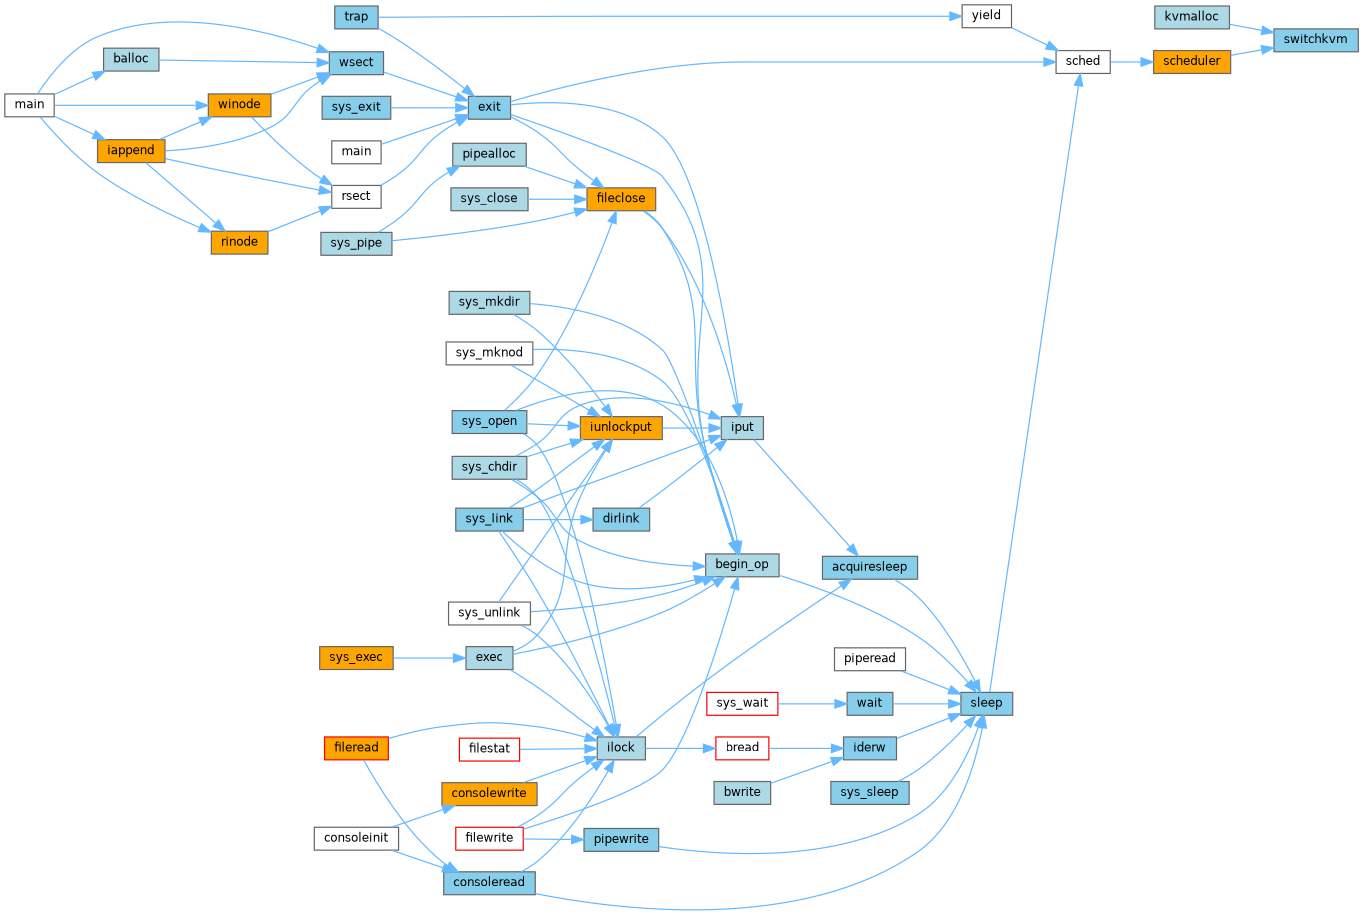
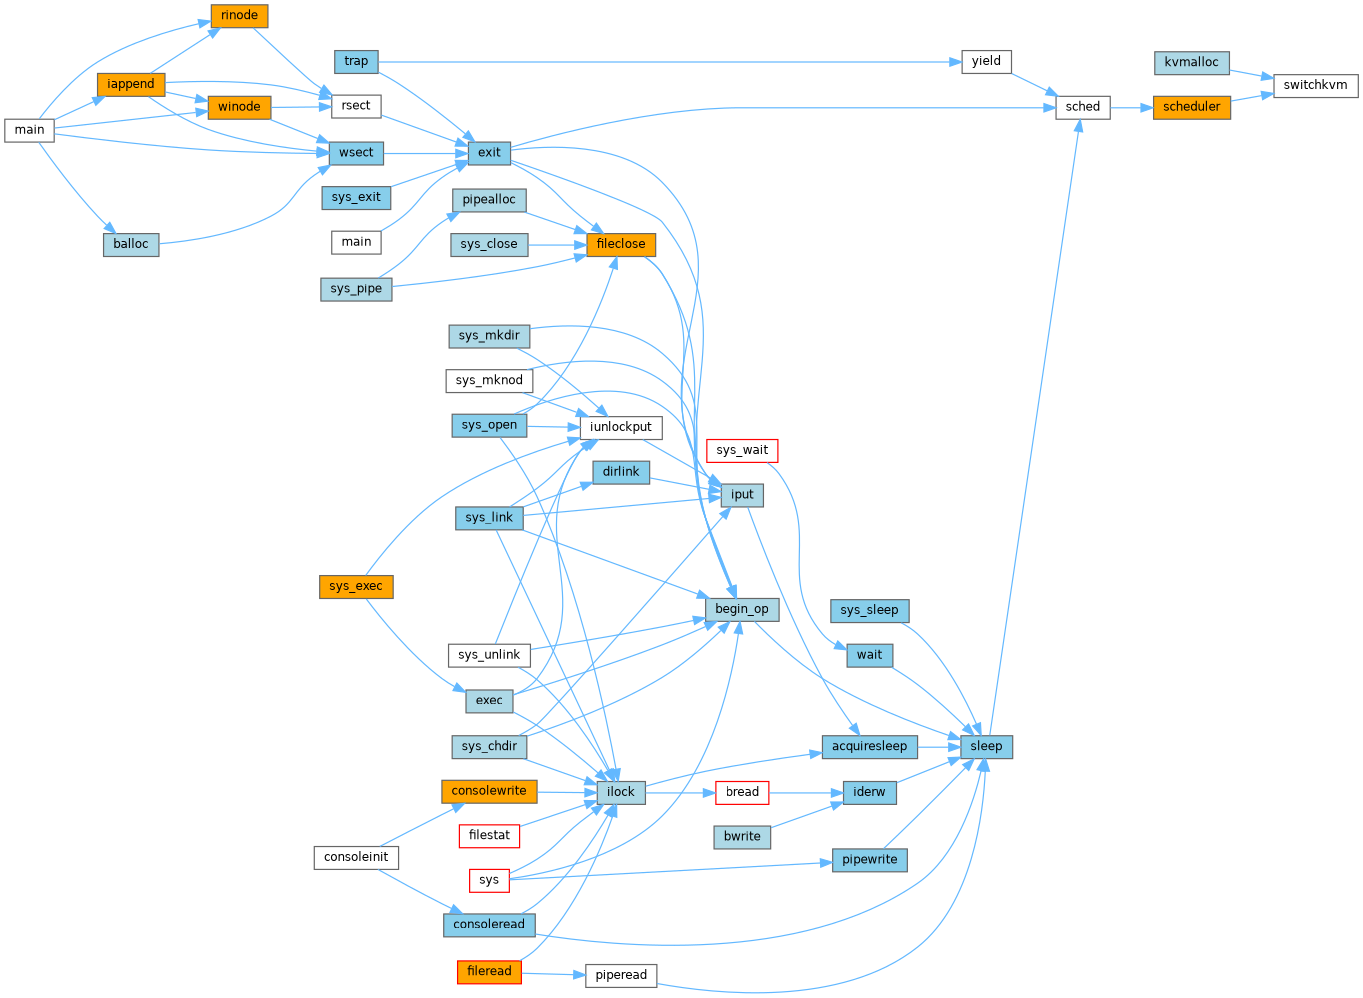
node "switchkvm": fillcolor skyblue -> white
node "iunlockput": fillcolor orange -> white
edge "sys_chdir" -> "iunlockput": now "sys_exec" -> "iunlockput"
edge "fileread" -> "consoleread": now "fileread" -> "piperead"
node "filewrite": label "filewrite" -> "sys"
